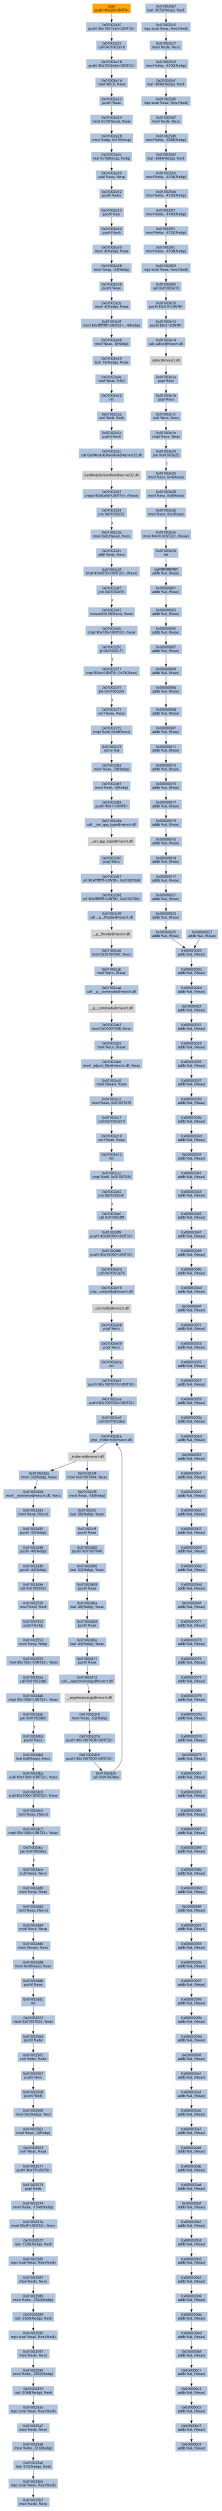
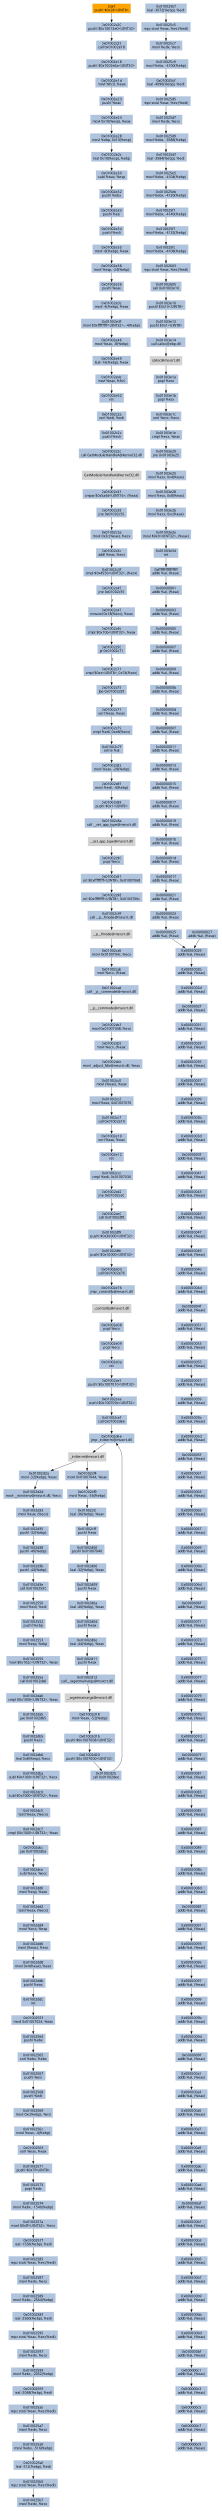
edge "0x01002e32 pushl %ebx" -> "0x01002e33 pushl %esi": added
node "0x01003e14 call calloc@msvcrt.dll": label "0x01003e14 call calloc@msvcrt.dll" -> "0x01003e14 call calloc@ebp.dll"
